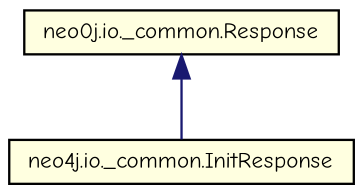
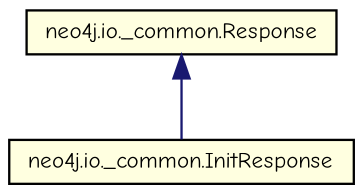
node "neo0j.io._common.Response": label "neo0j.io._common.Response" -> "neo4j.io._common.Response"
